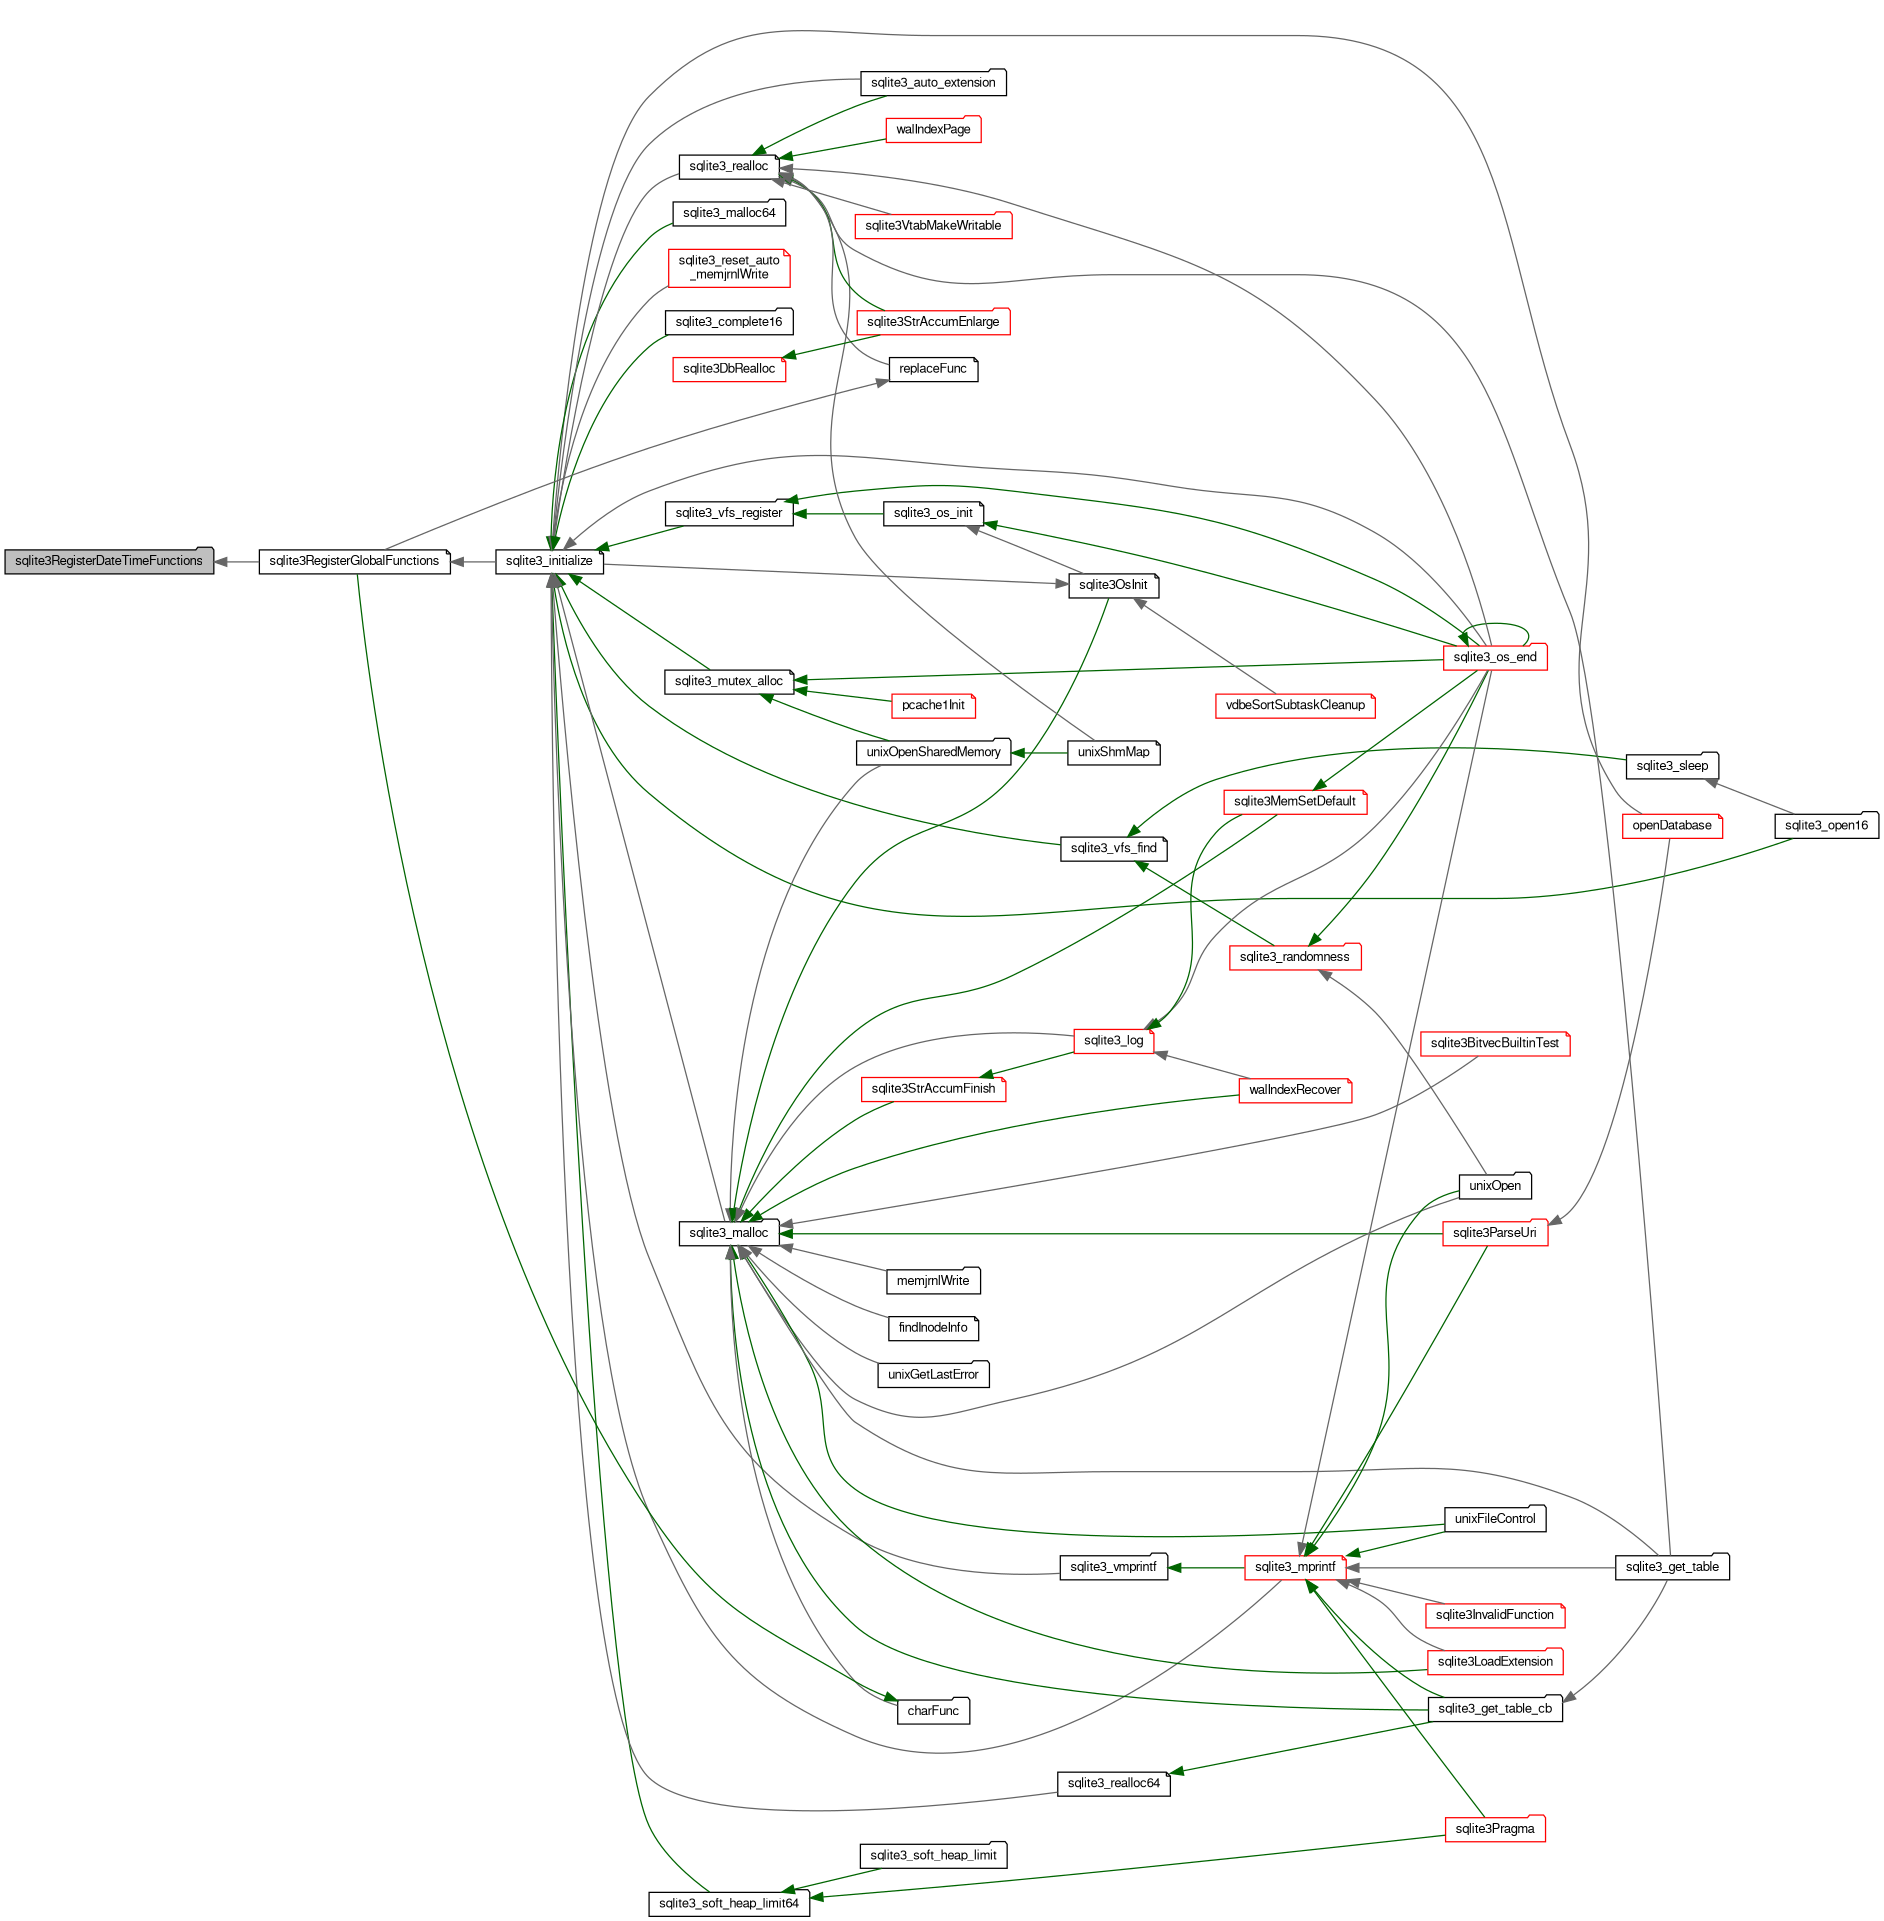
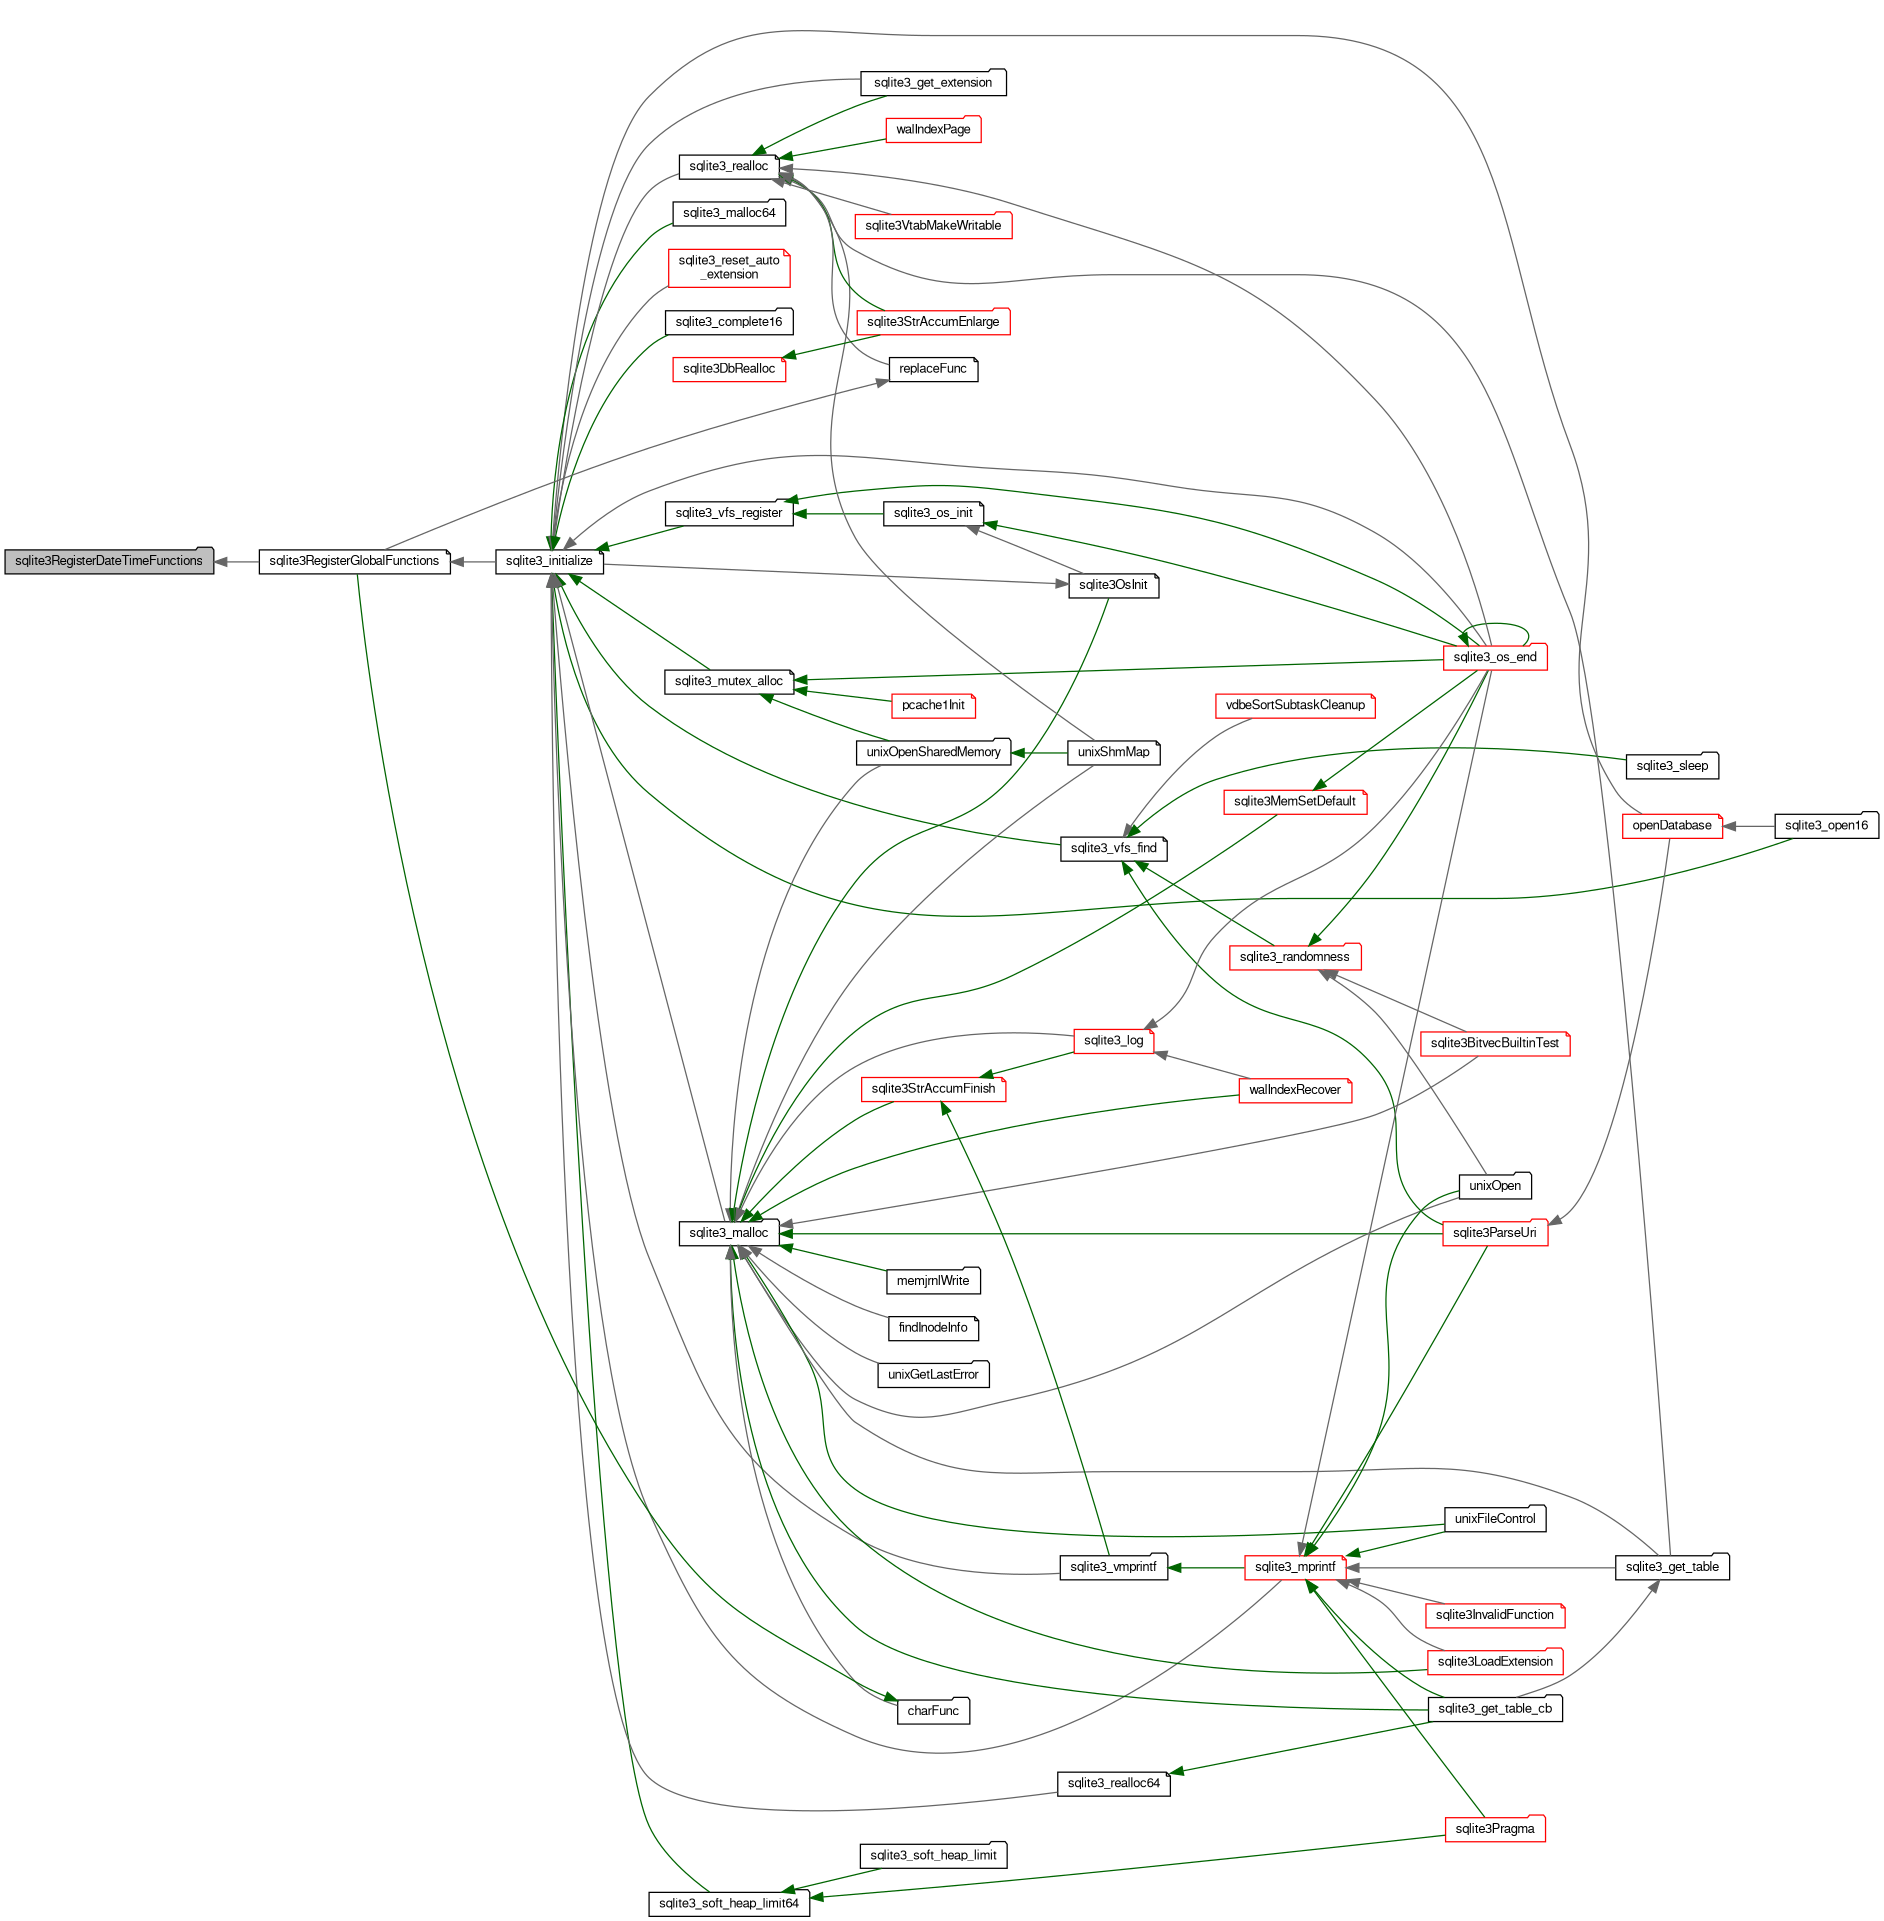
node "sqlite3_auto_extension": label "sqlite3_auto_extension" -> "sqlite3_get_extension"
node "sqlite3_reset_auto _memjrnlWrite": label "sqlite3_reset_auto _memjrnlWrite" -> "sqlite3_reset_auto _extension"
edge "vdbeSortSubtaskCleanup" -> "sqlite3OsInit": now "vdbeSortSubtaskCleanup" -> "sqlite3_vfs_find"
edge "sqlite3_open16" -> "sqlite3_sleep": now "sqlite3_open16" -> "openDatabase"
edge "sqlite3MemSetDefault" -> "sqlite3_log": removed
edge "unixShmMap" -> "sqlite3_malloc": added
edge "sqlite3BitvecBuiltinTest" -> "sqlite3_randomness": added
edge "sqlite3ParseUri" -> "sqlite3_vfs_find": added
edge "memjrnlWrite" -> "sqlite3_malloc": color gray40 -> darkgreen
edge "sqlite3_vmprintf" -> "sqlite3StrAccumFinish": added
edge "sqlite3_get_table" -> "sqlite3_get_table_cb": reversed
